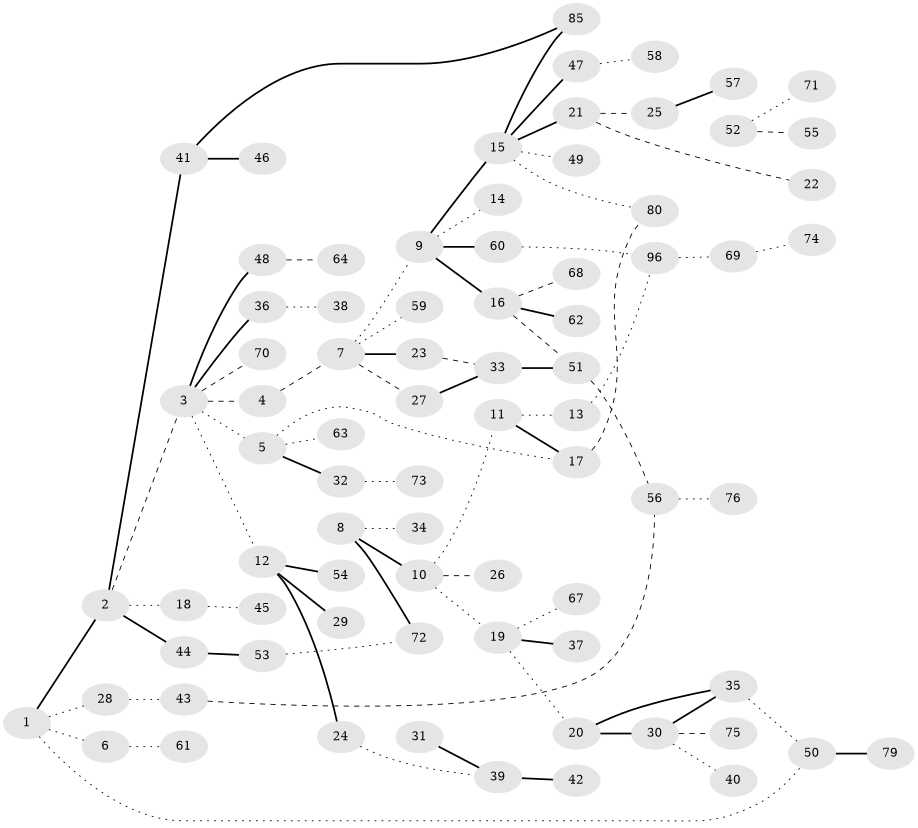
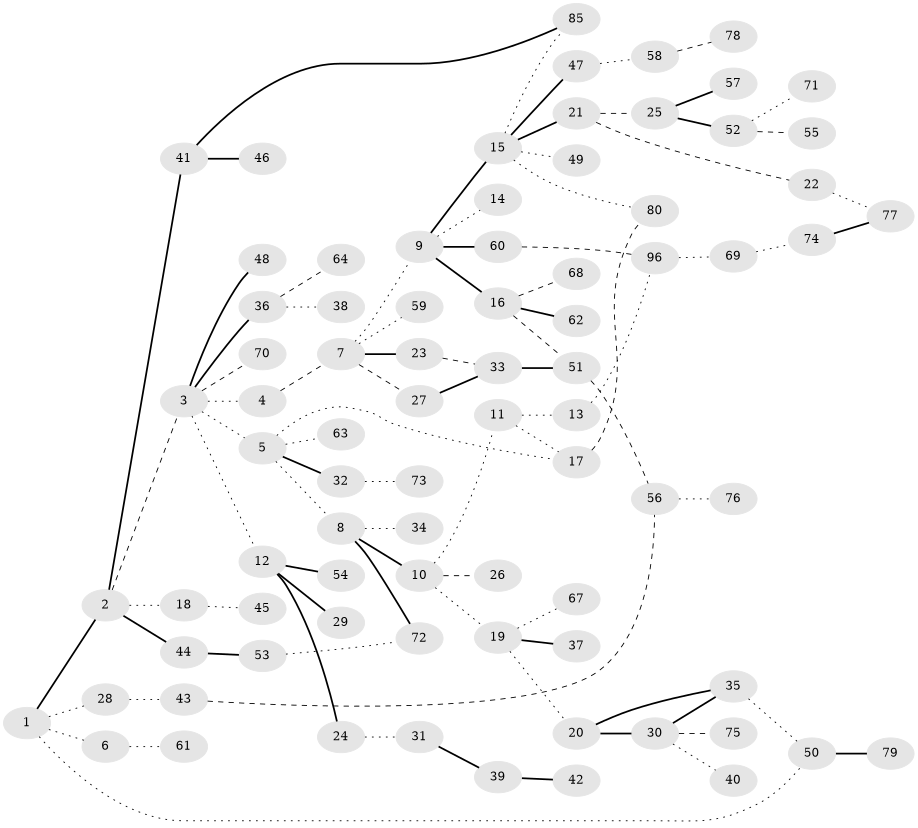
node "78": added
edge "85" -- "15": style bold -> dotted
edge "25" -- "52": added
node "77": added
edge "60" -- "96": style dotted -> dashed
edge "48" -- "64": now "36" -- "64"
edge "3" -- "4": style dashed -> dotted
edge "11" -- "17": style bold -> dotted
edge "5" -- "8": added
edge "24" -- "39": now "24" -- "31"
